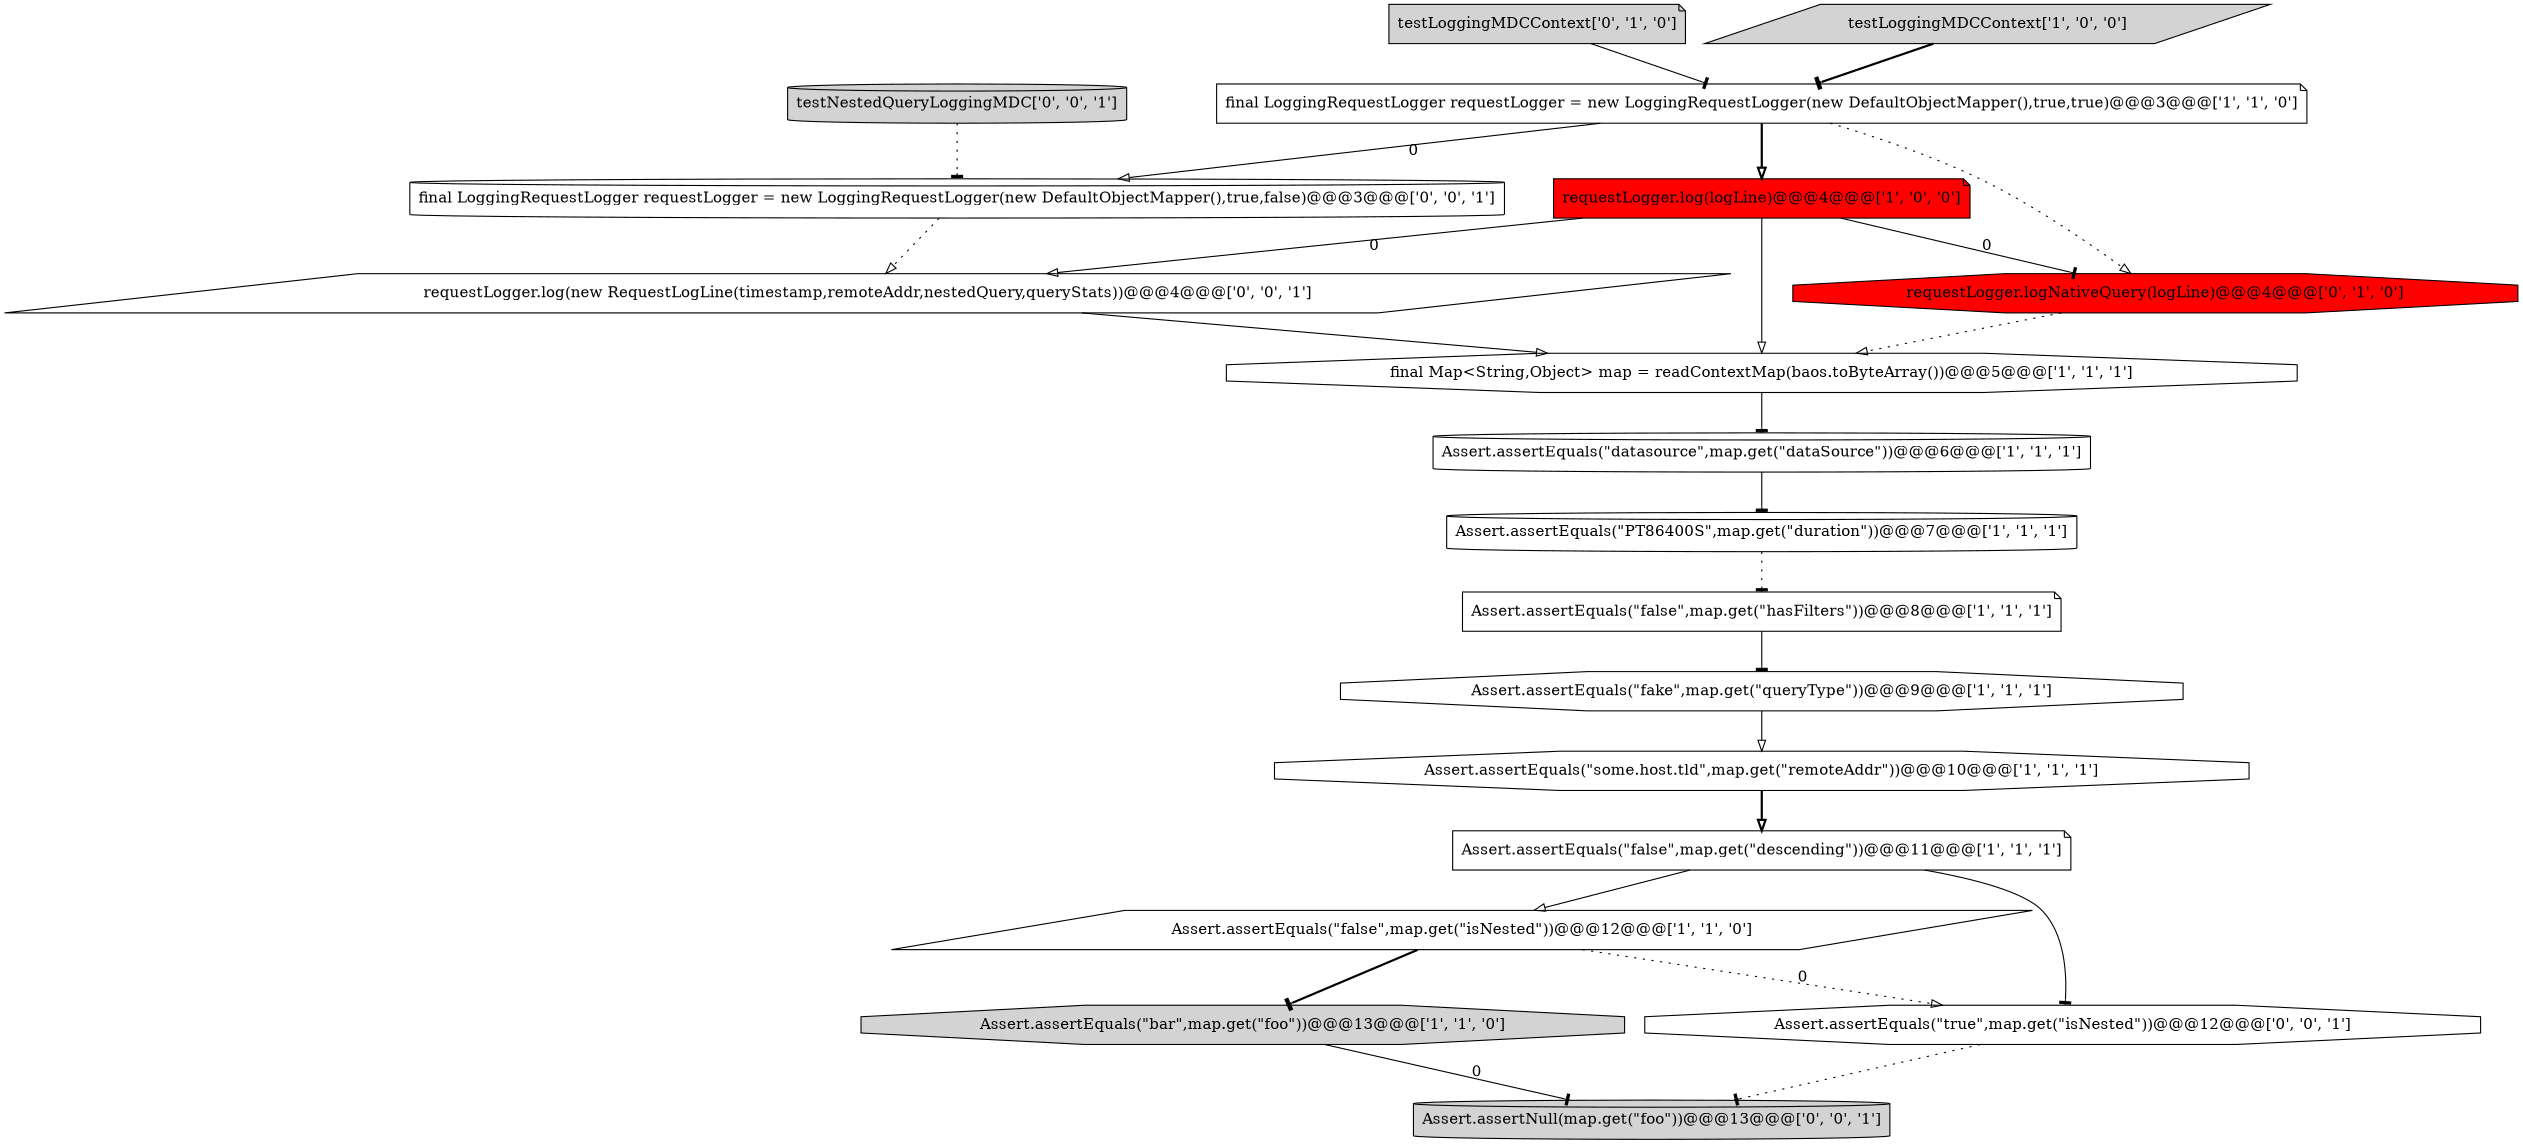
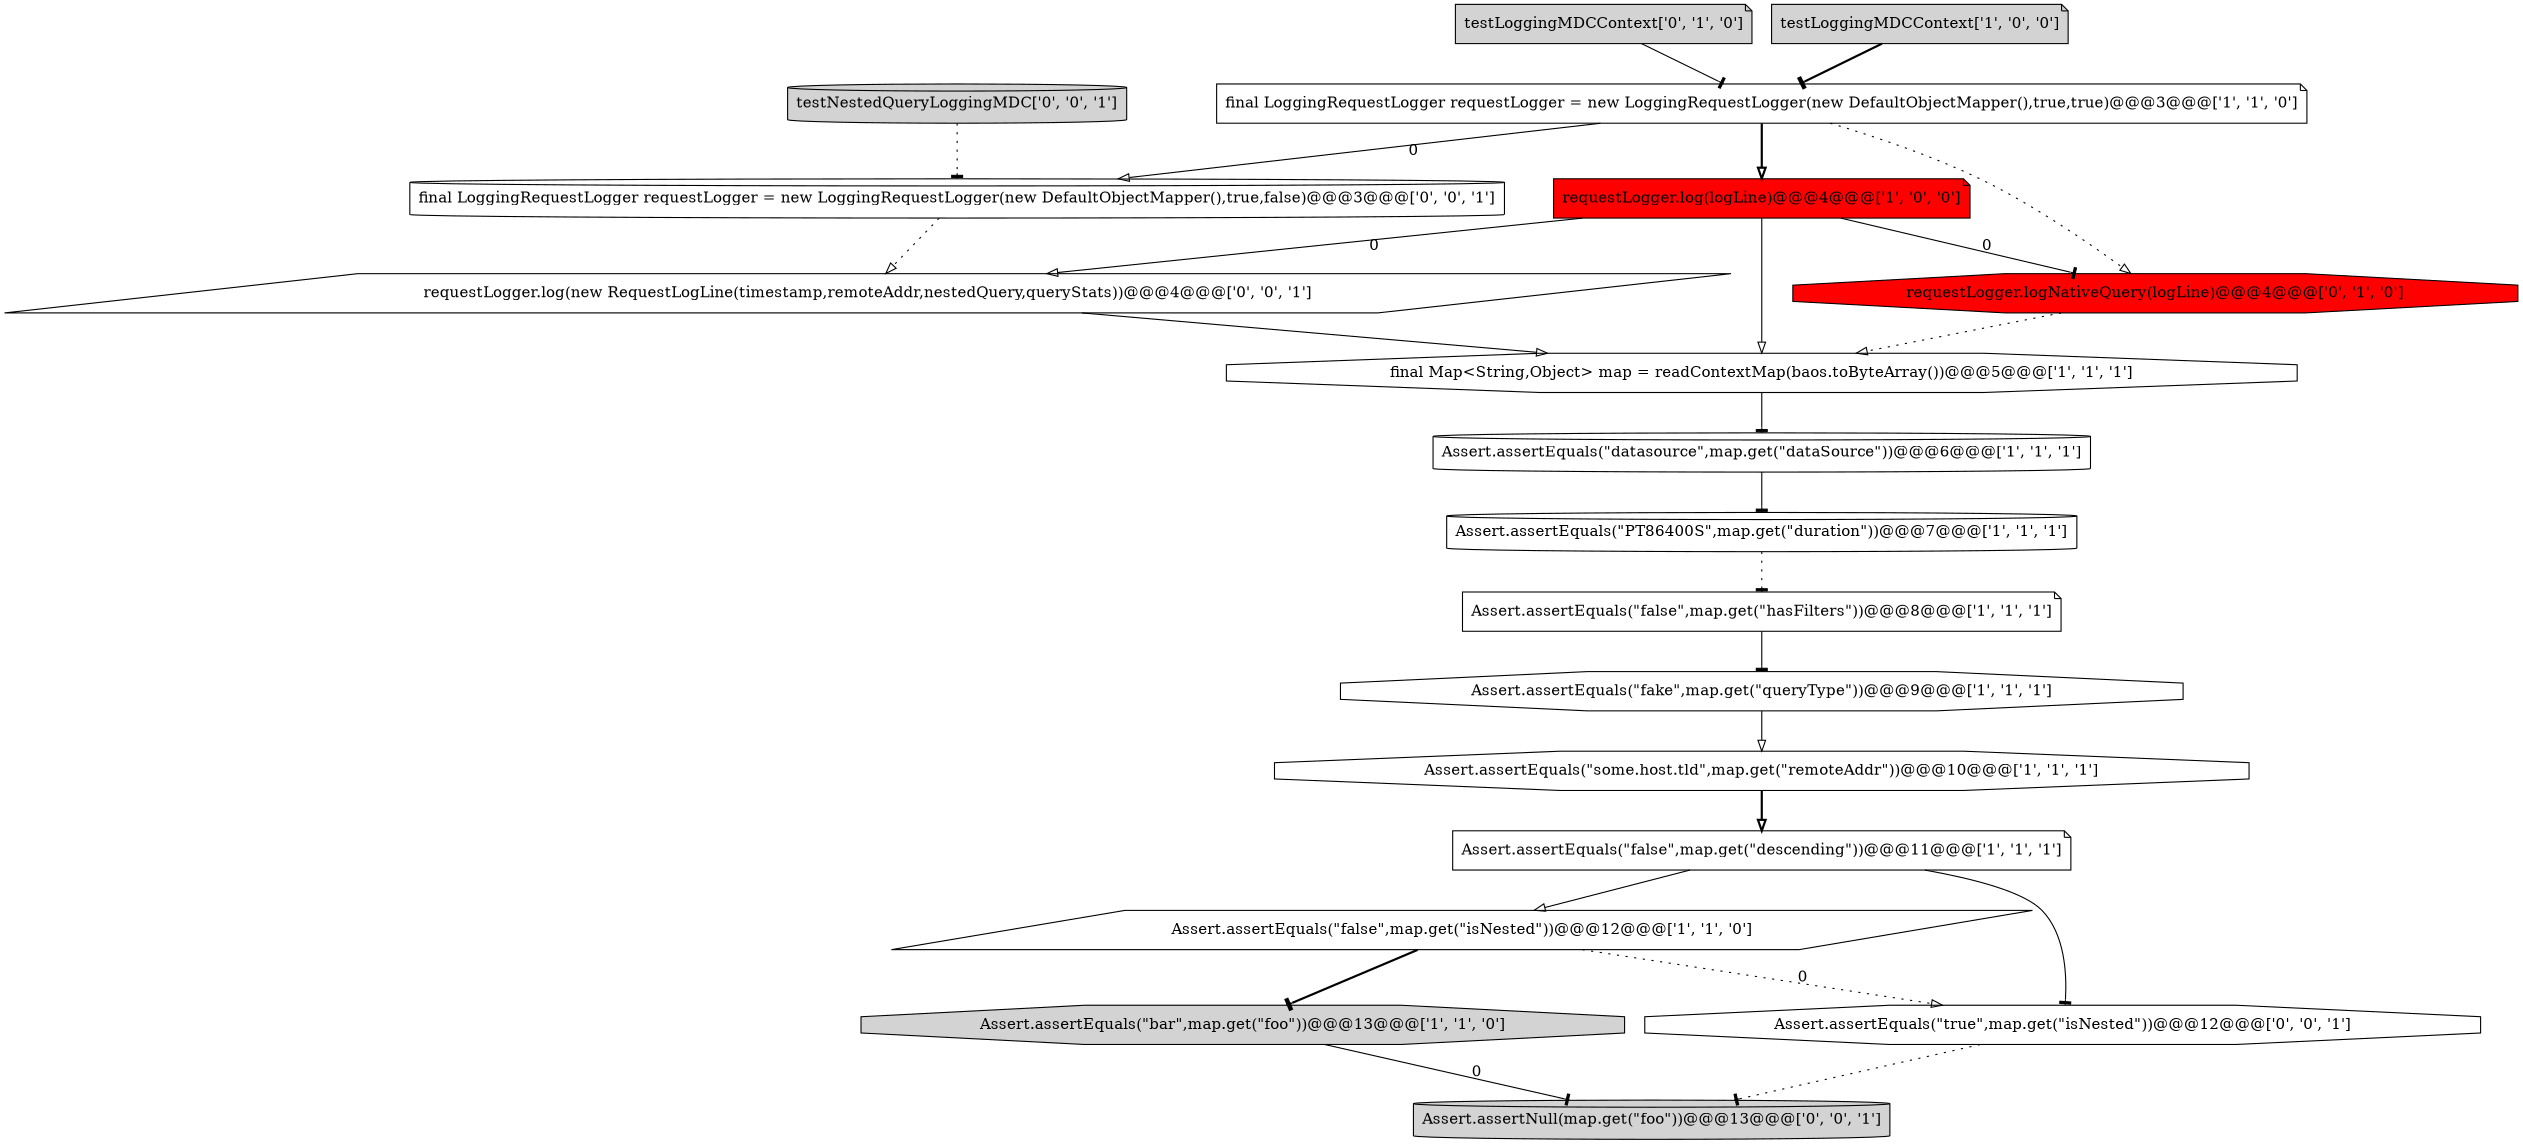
node "testLoggingMDCContext['1', '0', '0']": shape parallelogram -> note
